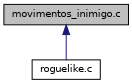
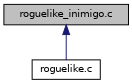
node "movimentos_inimigo.c": label "movimentos_inimigo.c" -> "roguelike_inimigo.c"
